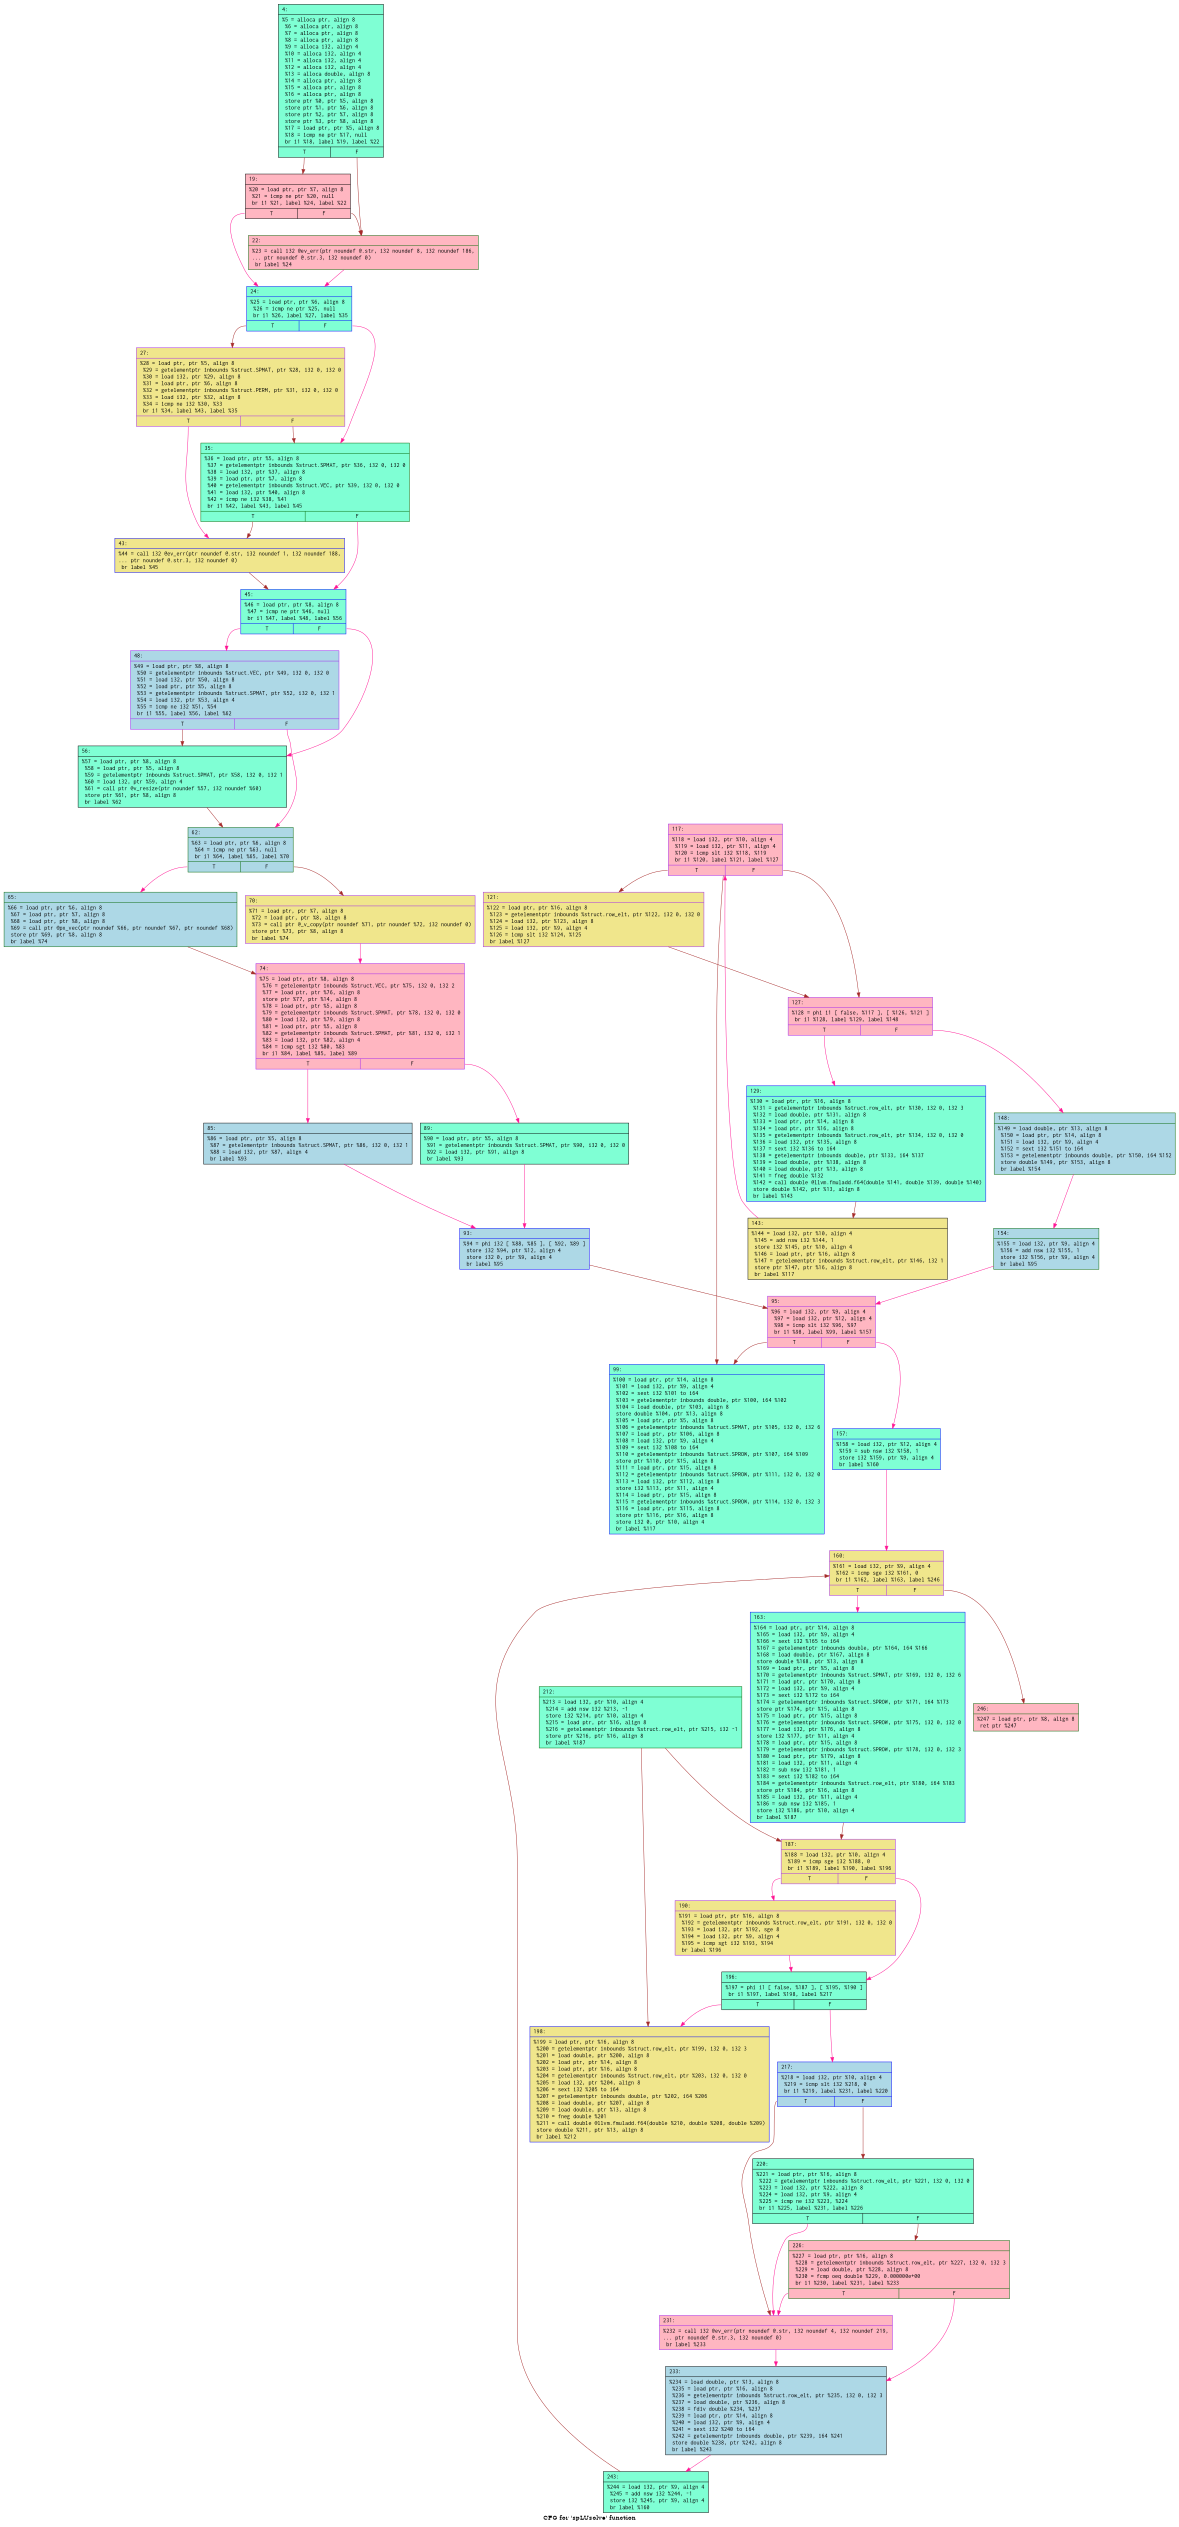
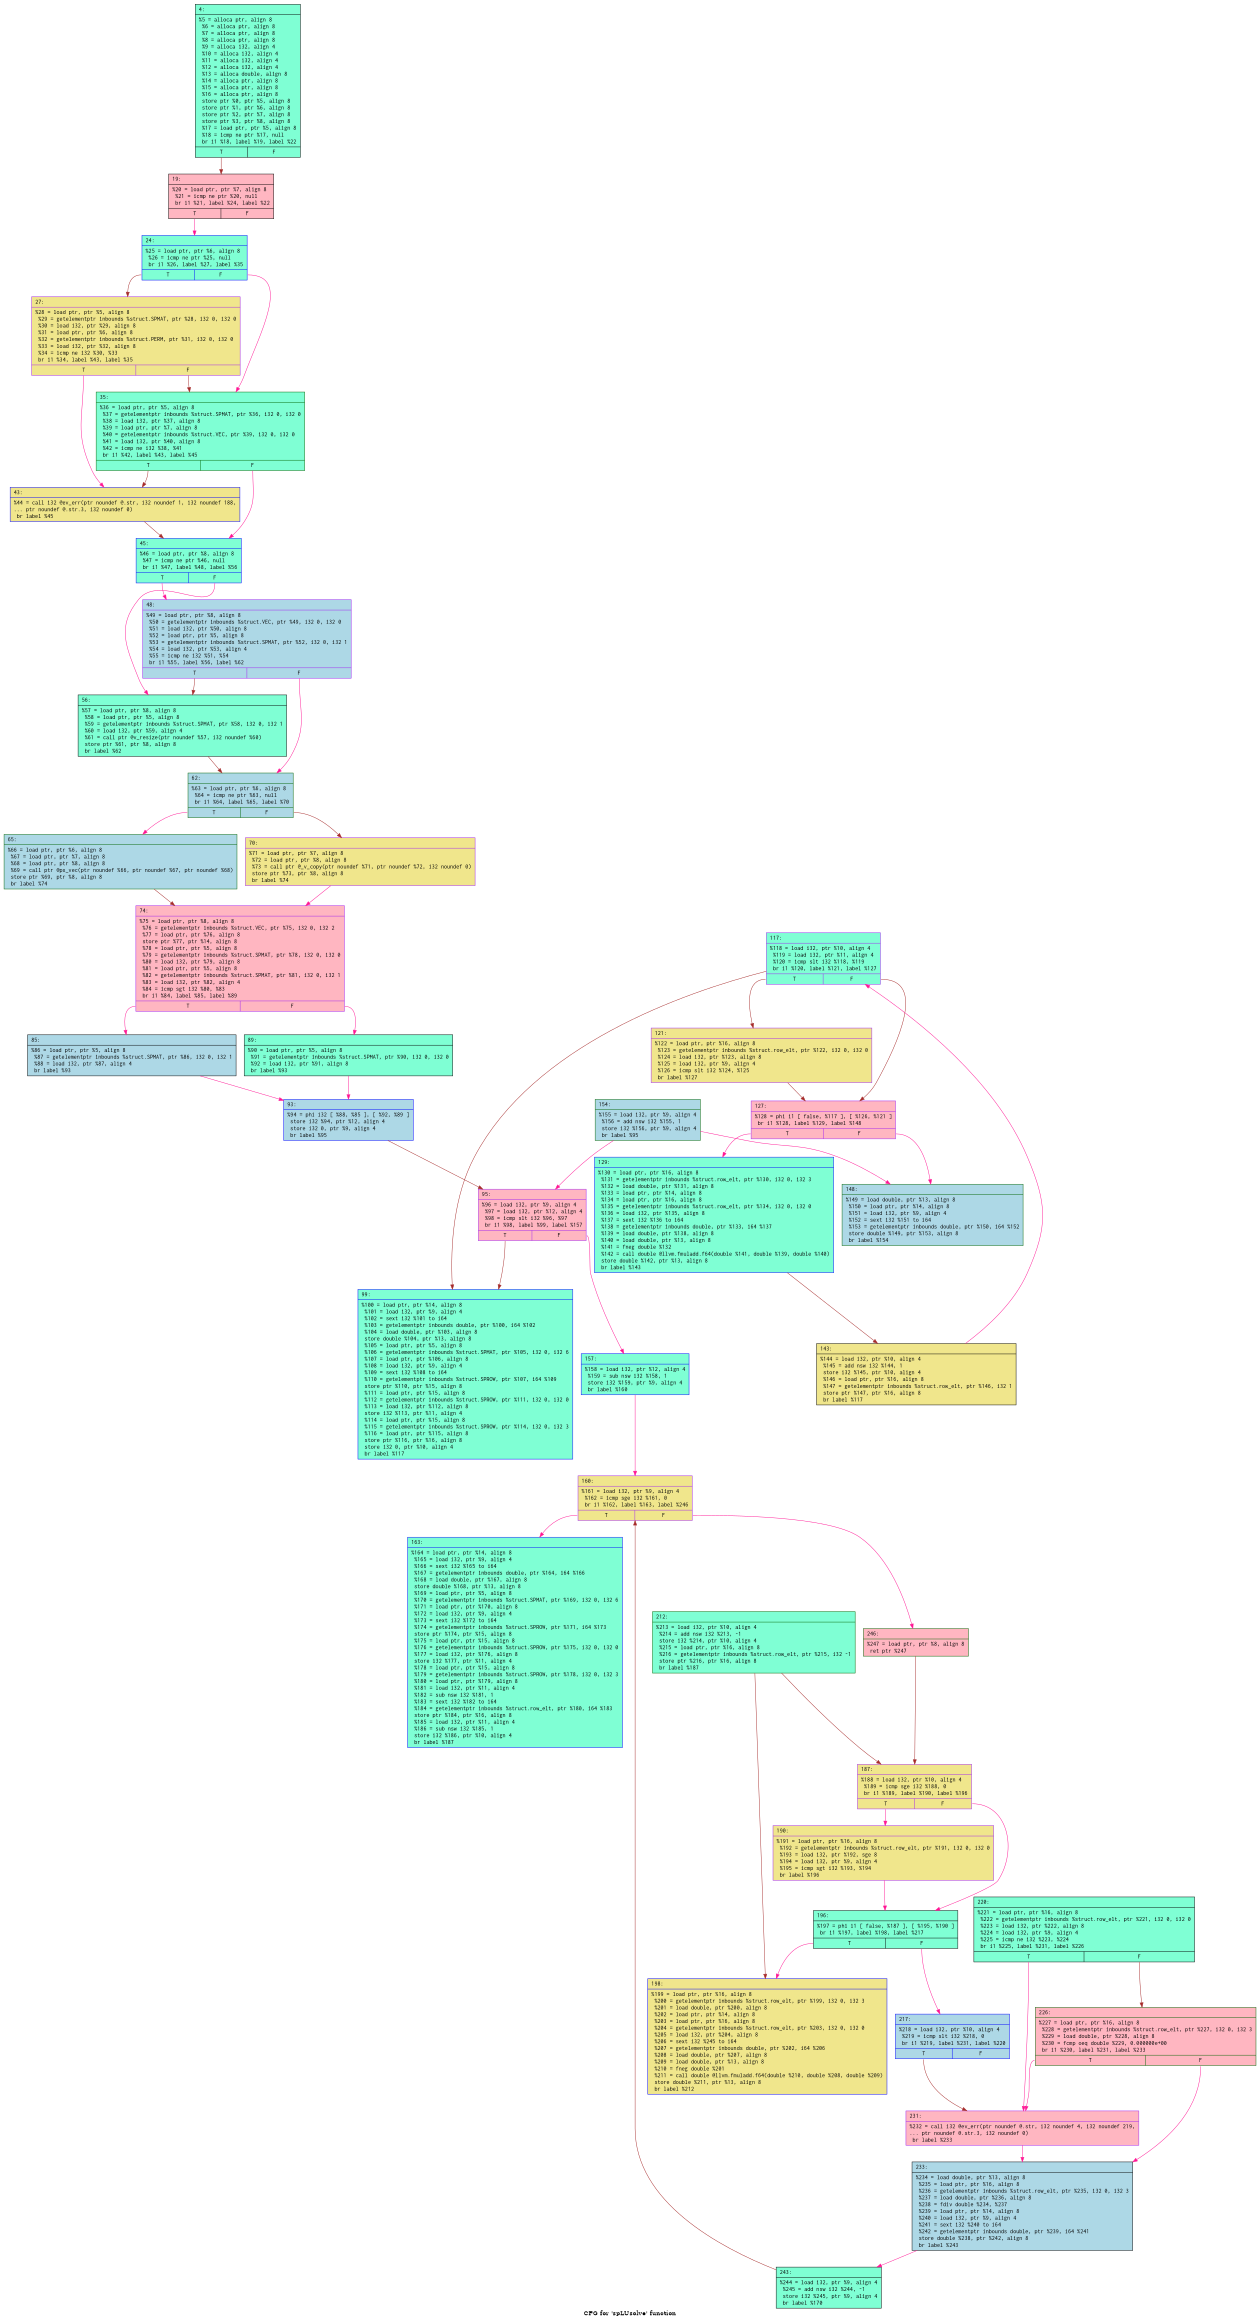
node "22:": removed
node "117:": fillcolor lightpink -> aquamarine
edge "148:" -> "154:": reversed
edge "160:" -> "246:": color brown -> deeppink
edge "163:" -> "187:": now "246:" -> "187:"
node "198:": text "%206 = sext i32 %205 to i64" -> "%206 = sext i32 %245 to i64"
edge "217:" -> "220:": removed
node "243:": text "br label %160" -> "br label %170"
